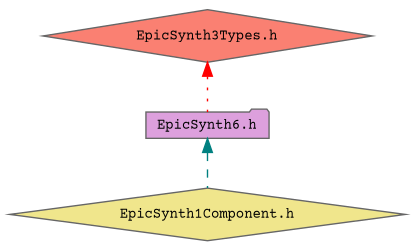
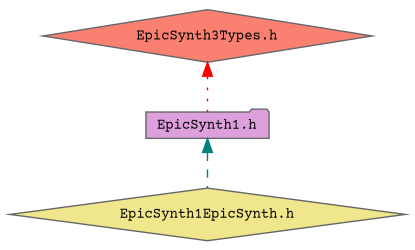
node "EpicSynth6.h": label "EpicSynth6.h" -> "EpicSynth1.h"
node "EpicSynth1Component.h": label "EpicSynth1Component.h" -> "EpicSynth1EpicSynth.h"
